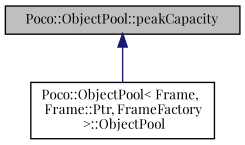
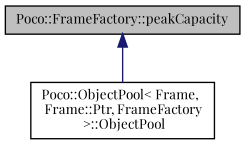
node "Poco::ObjectPool::peakCapacity": label "Poco::ObjectPool::peakCapacity" -> "Poco::FrameFactory::peakCapacity"
